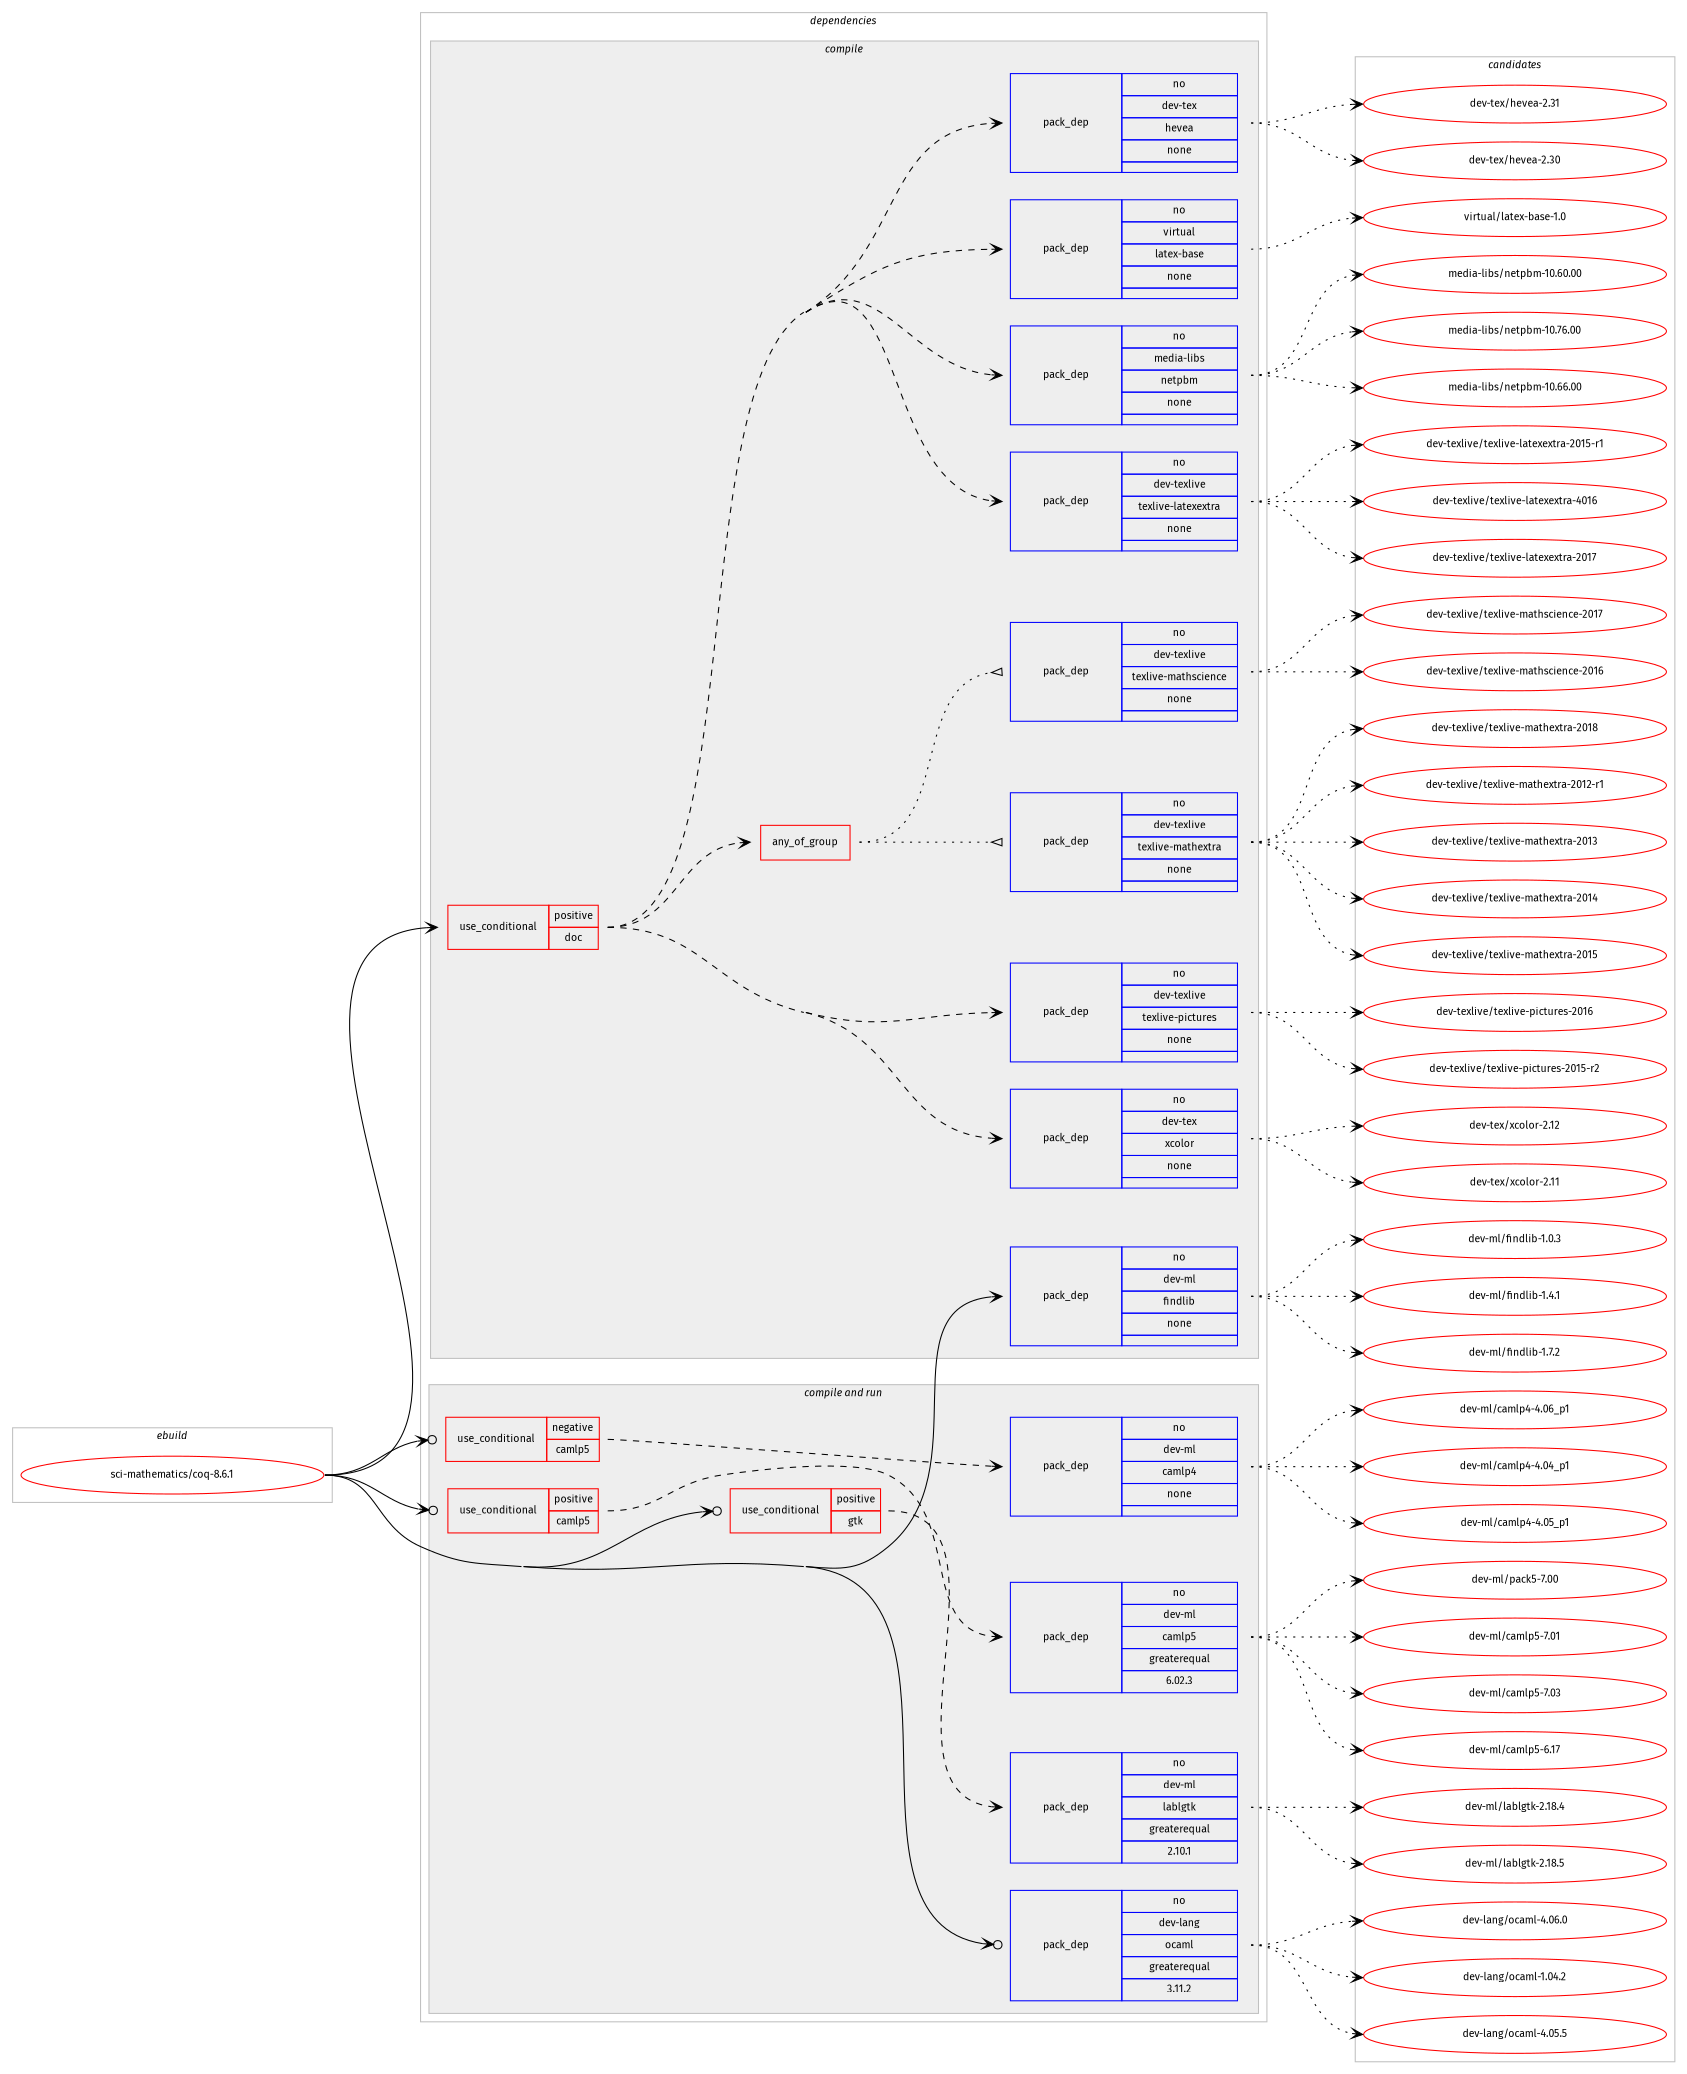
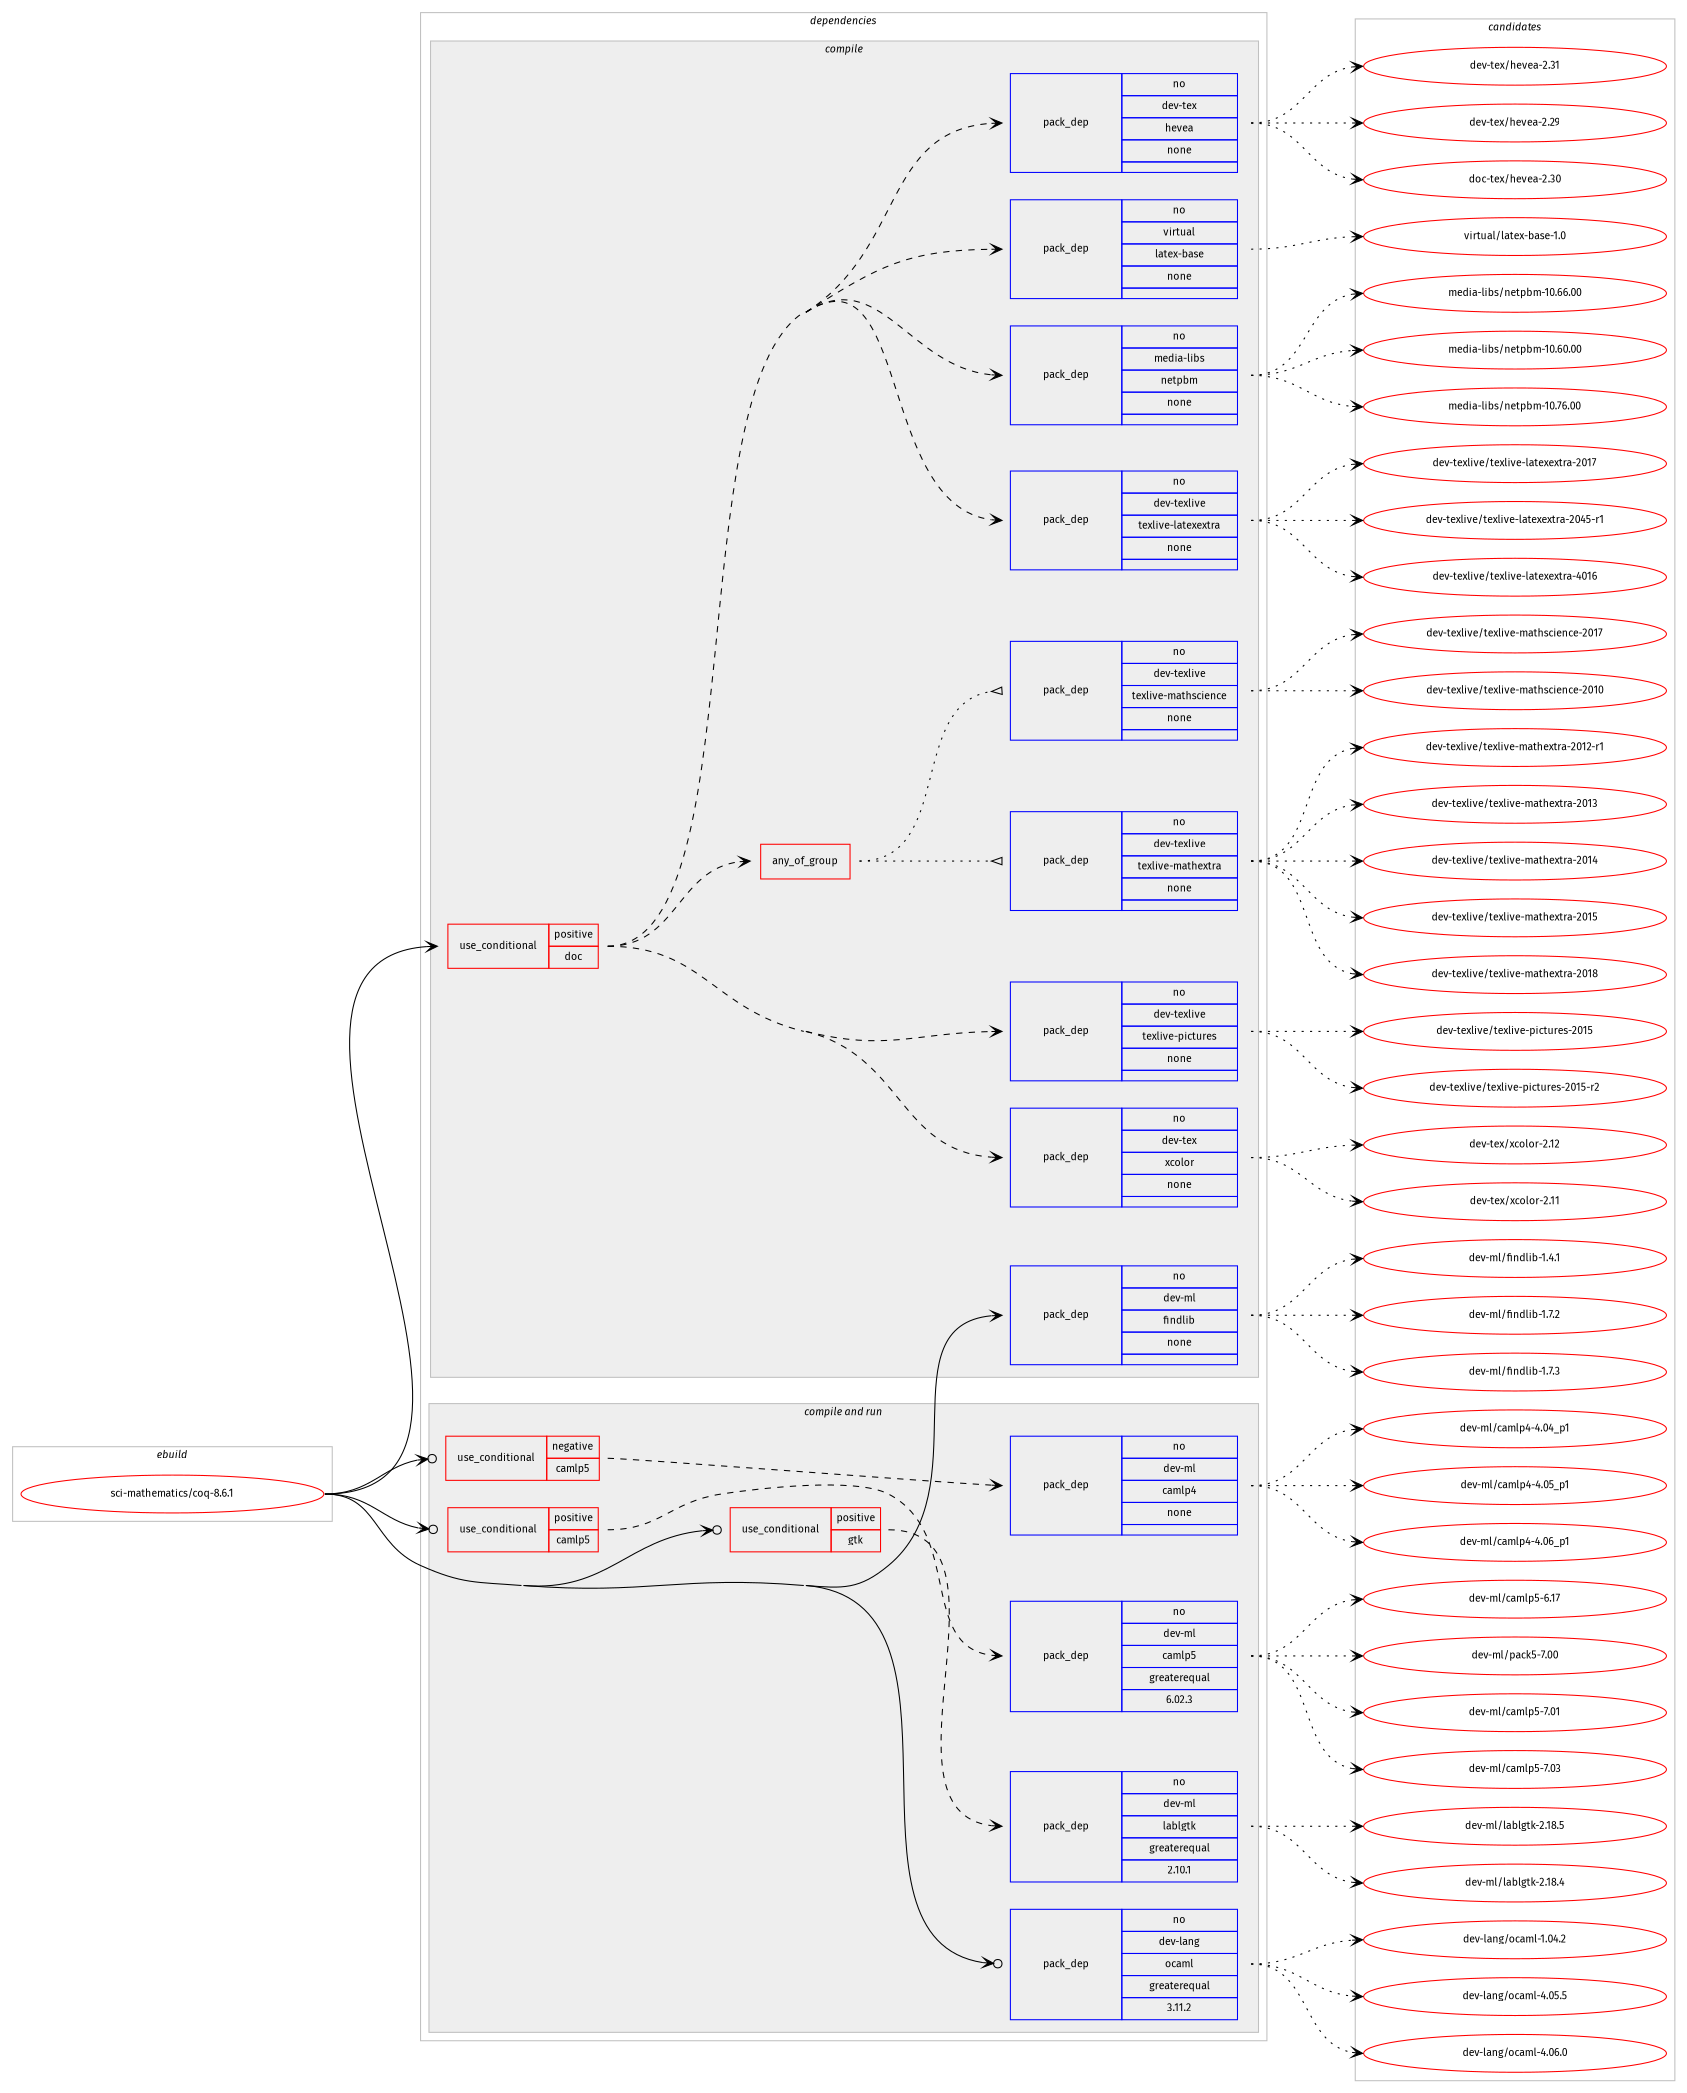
node "dev-tex/hevea-2.29": added
node "dev-tex/hevea-2.30": label "dev-tex/hevea-2.30" -> "doc-tex/hevea-2.30"
node "dev-texlive/texlive-latexextra-2015-r1": label "dev-texlive/texlive-latexextra-2015-r1" -> "dev-texlive/texlive-latexextra-2045-r1"
node "dev-texlive/texlive-mathscience-2016": label "dev-texlive/texlive-mathscience-2016" -> "dev-texlive/texlive-mathscience-2010"
node "dev-texlive/texlive-pictures-2016": label "dev-texlive/texlive-pictures-2016" -> "dev-texlive/texlive-pictures-2015"
node "dev-ml/findlib-1.0.3": label "dev-ml/findlib-1.0.3" -> "dev-ml/findlib-1.7.3"
